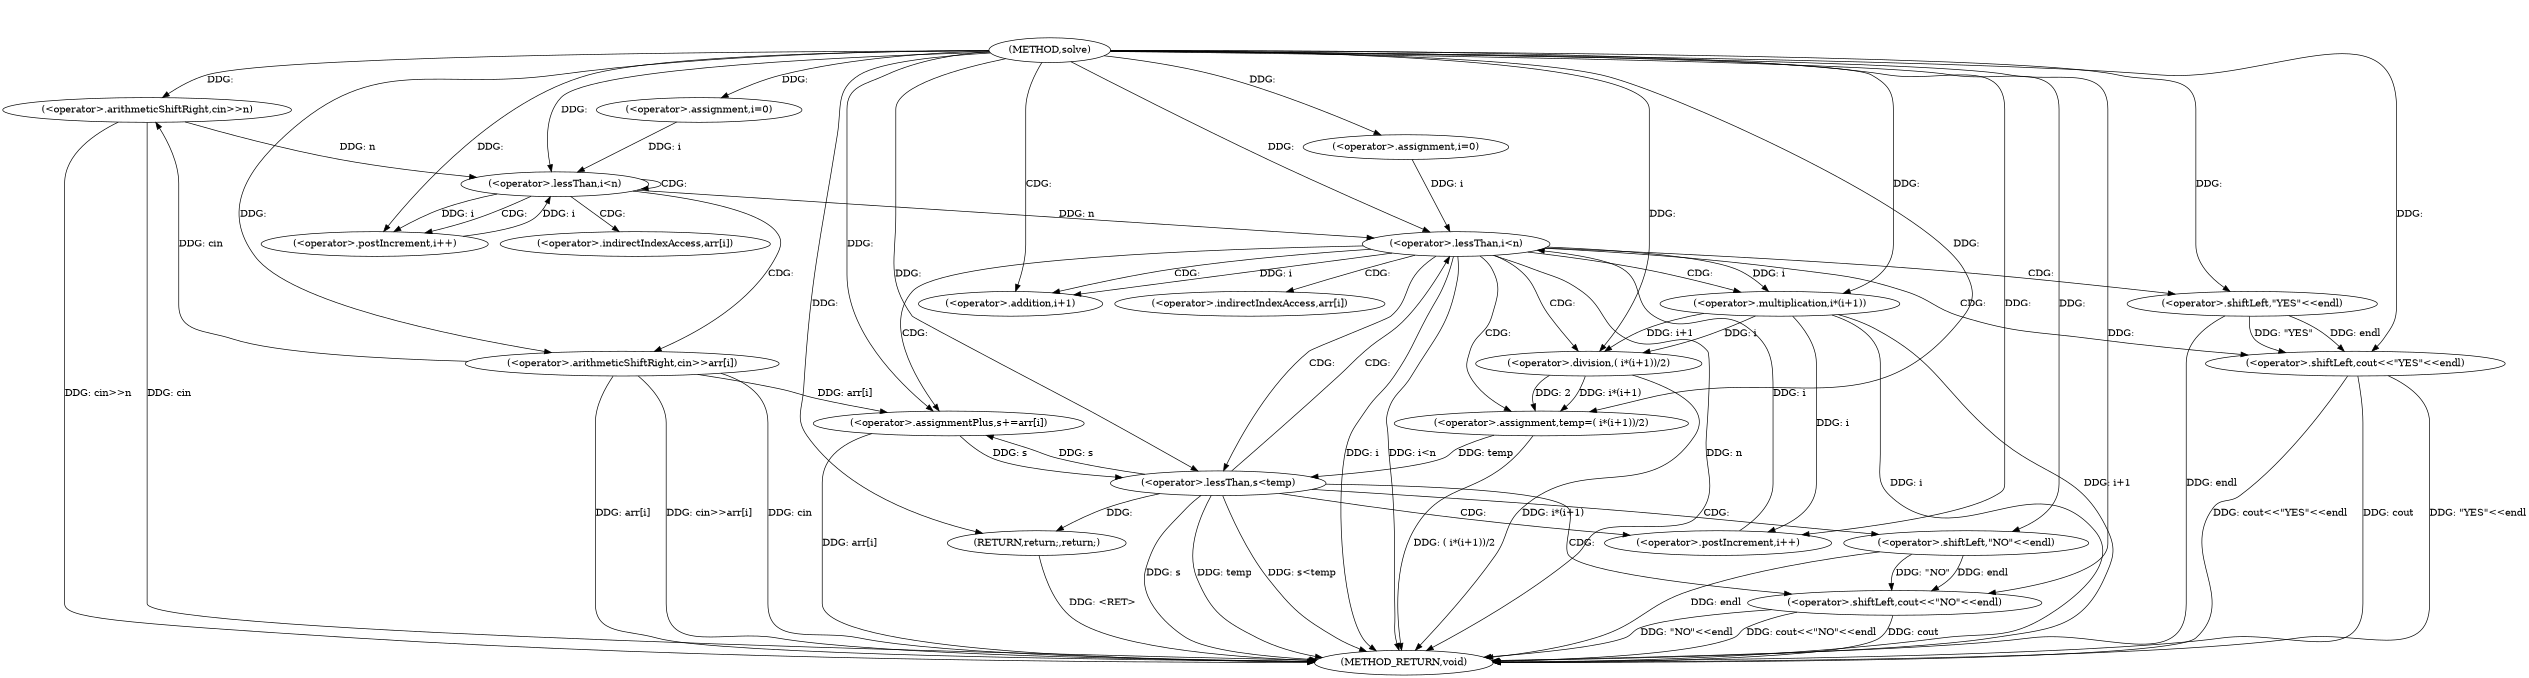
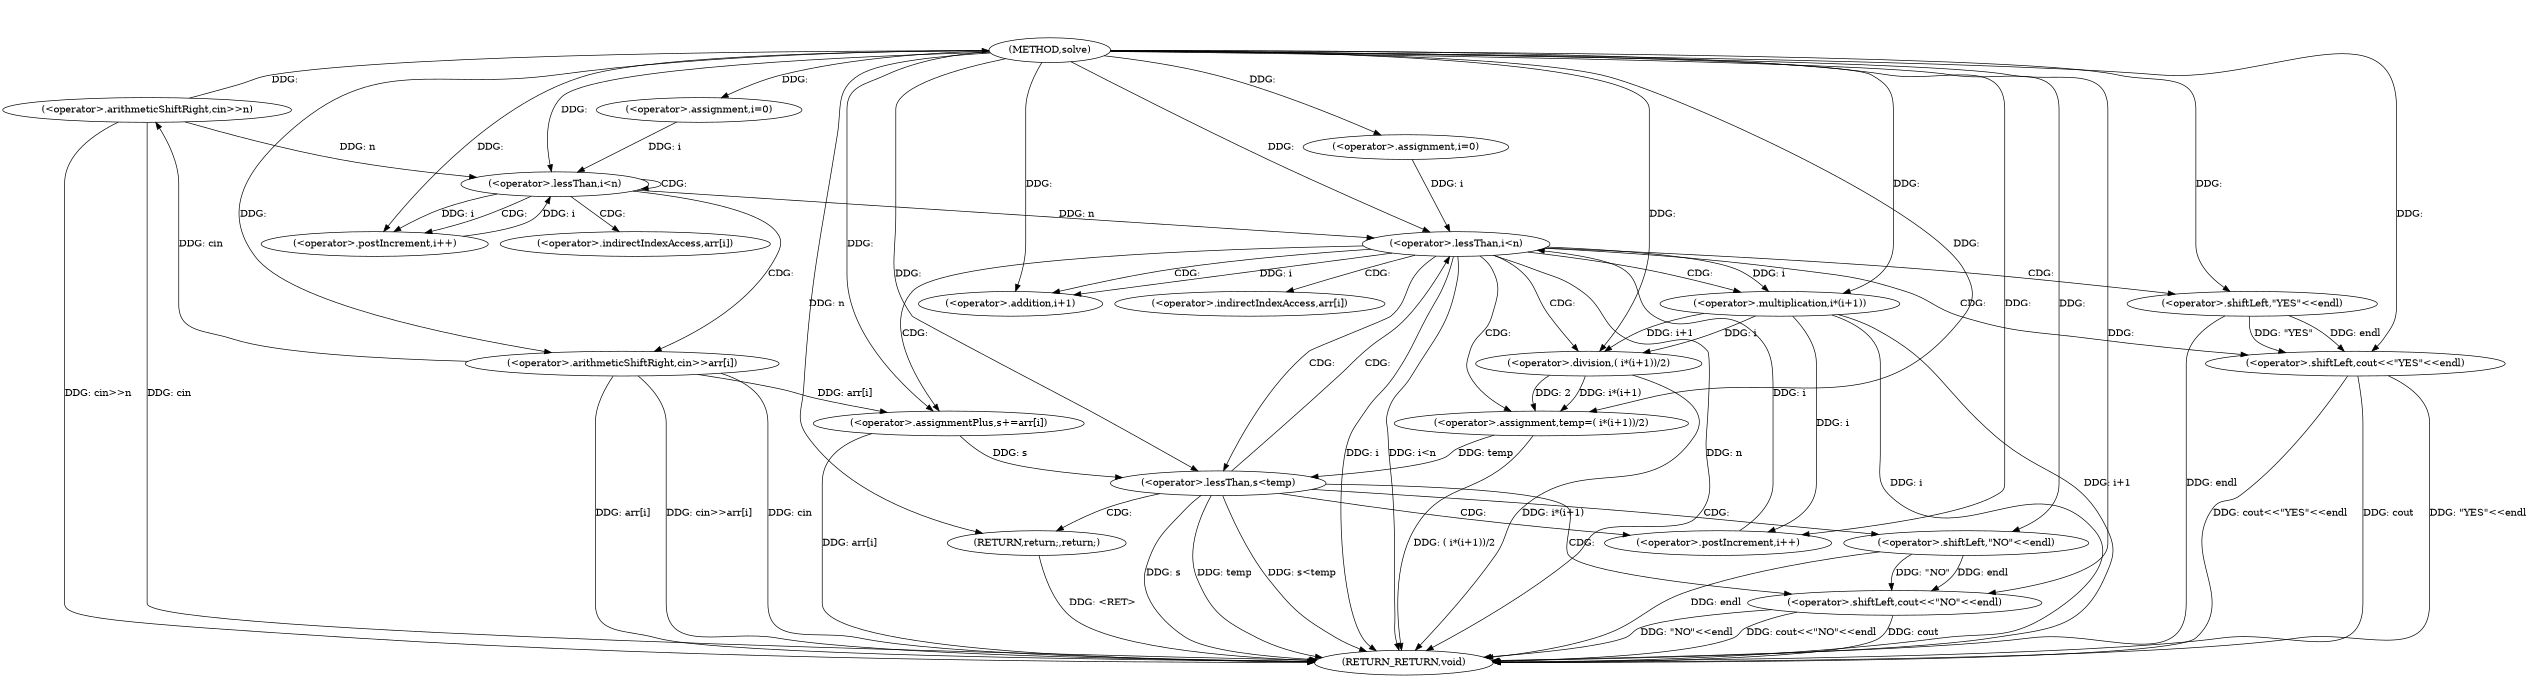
edge "(METHOD,solve)" -> "(<operator>.arithmeticShiftRight,cin>>n)": reversed
edge "(METHOD,solve)" -> "(<operator>.addition,i+1)": label "CDG: " -> "DDG: "
edge "(METHOD,solve)" -> "(RETURN,return;,return;)": label "DDG: " -> "DDG: n"
edge "(<operator>.lessThan,s<temp)" -> "(<operator>.assignmentPlus,s+=arr[i])": removed, label "DDG: s"
edge "(<operator>.lessThan,s<temp)" -> "(RETURN,return;,return;)": label "DDG: " -> "CDG: "
node "(METHOD_RETURN,void)": label "(METHOD_RETURN,void)" -> "(RETURN_RETURN,void)"
